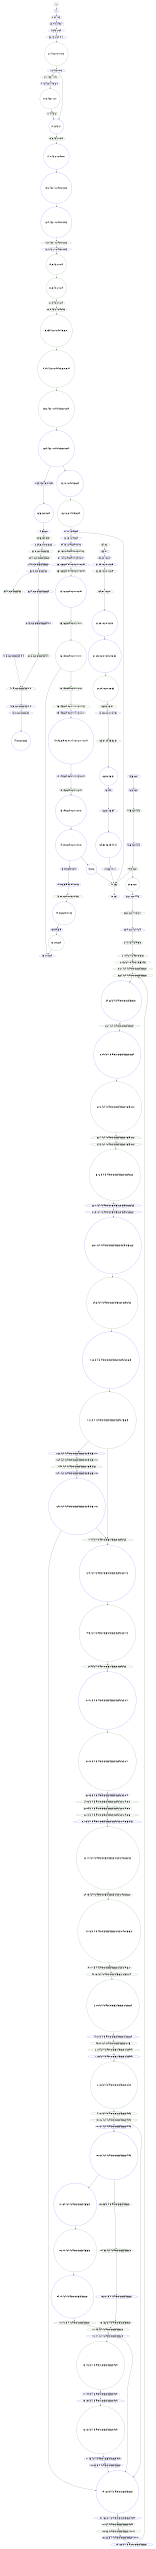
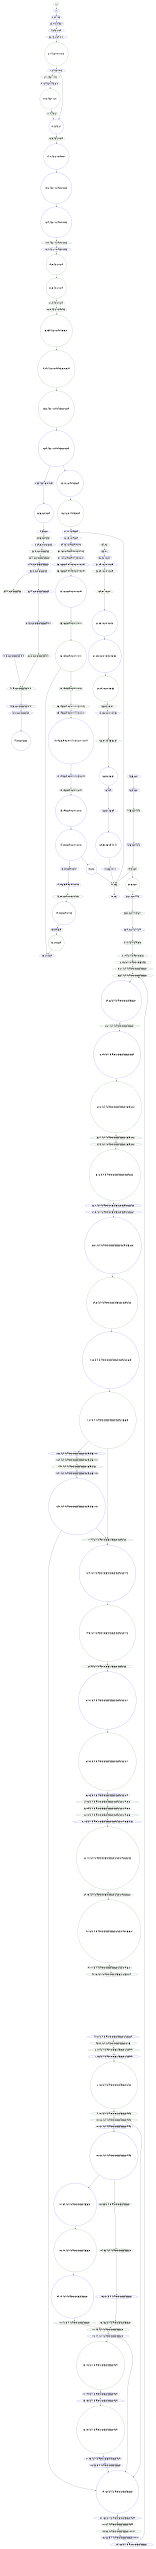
node "93, 120: 46 47 48 49 50 51 52 53 54 55 56 57 64 65 88 89": removed
